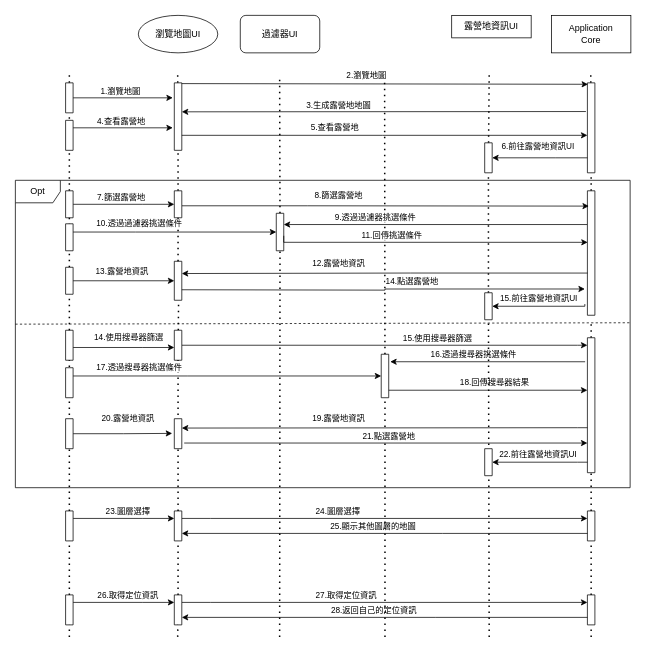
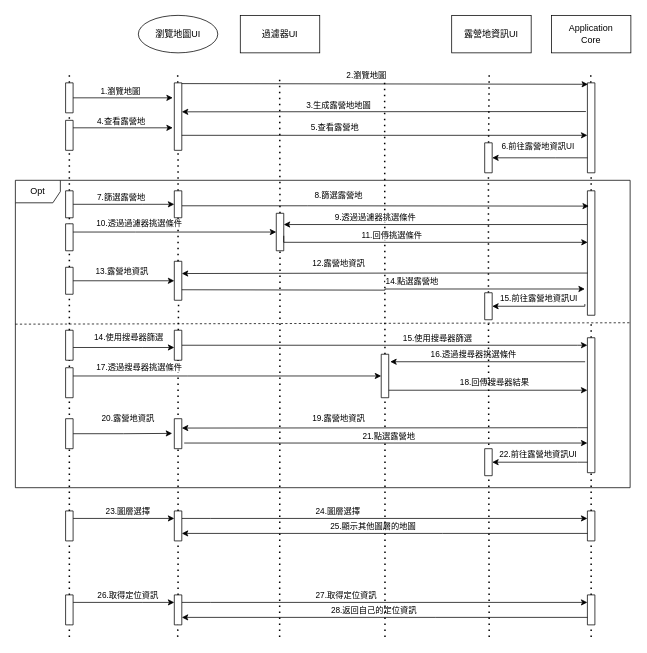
node "露營地資訊UI": size 80x23 -> 80x38
node "過濾器UI": shape rounded rectangle -> rectangle
